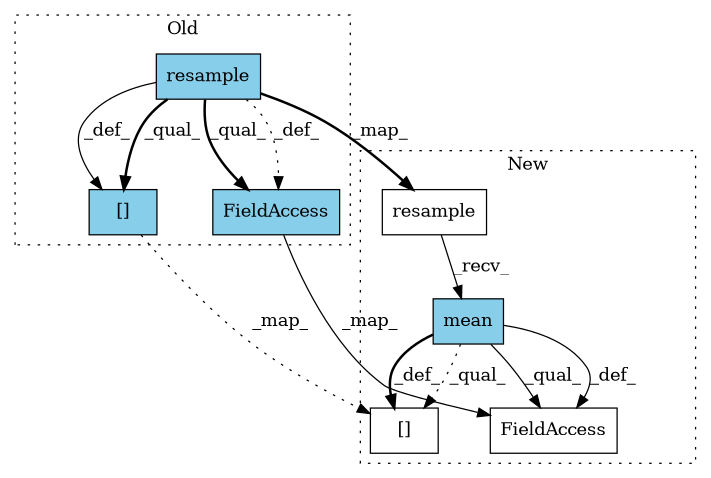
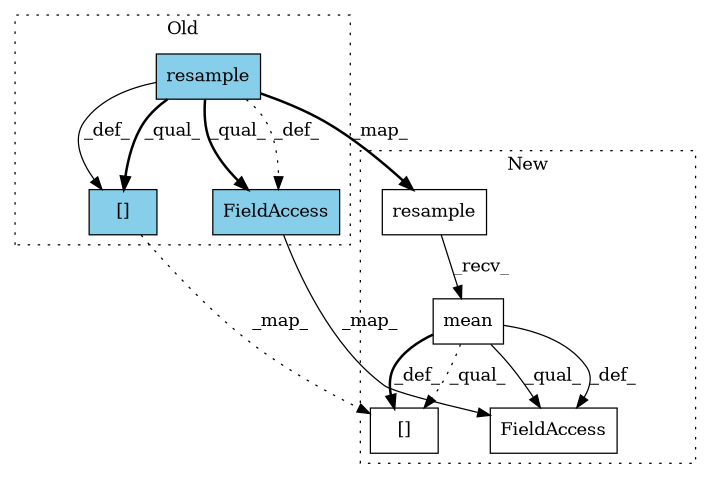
node "mean": fillcolor skyblue -> white
